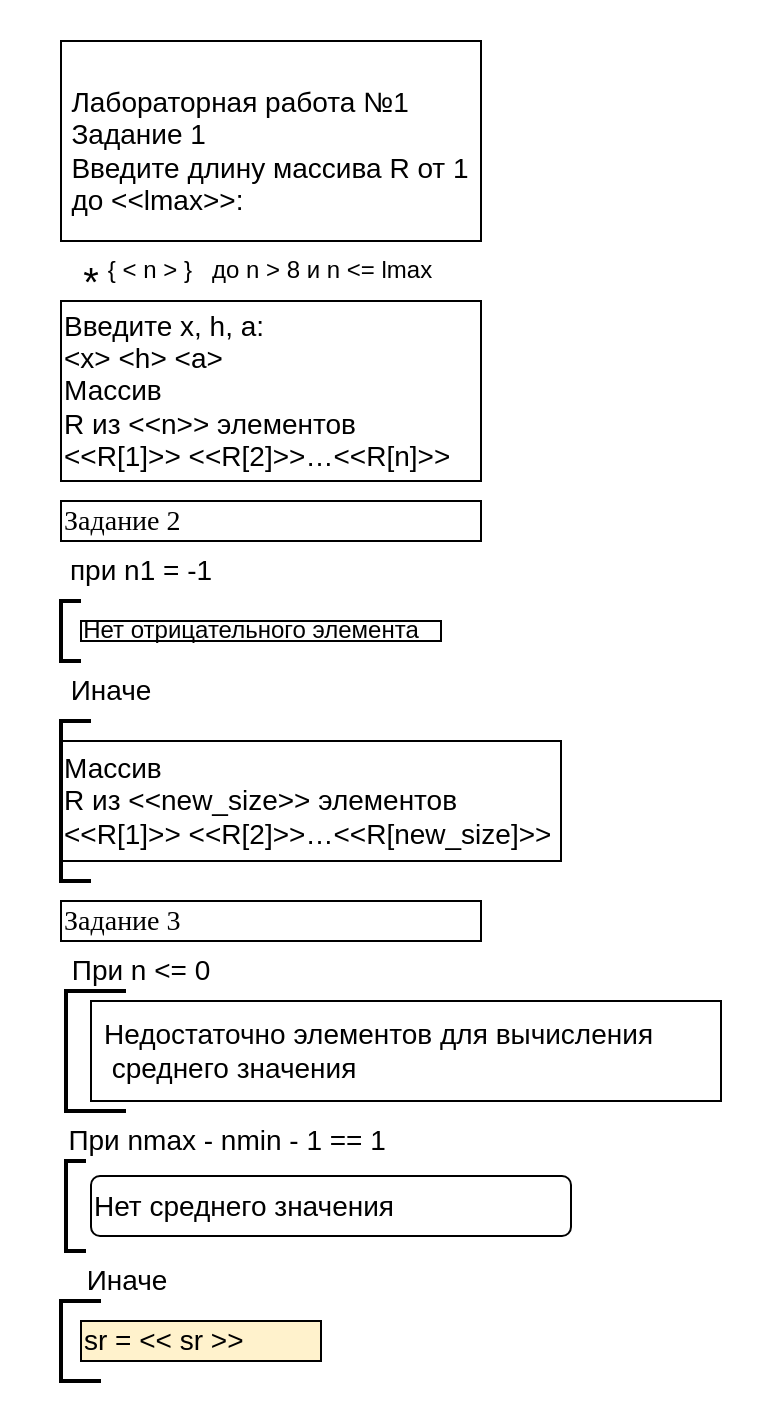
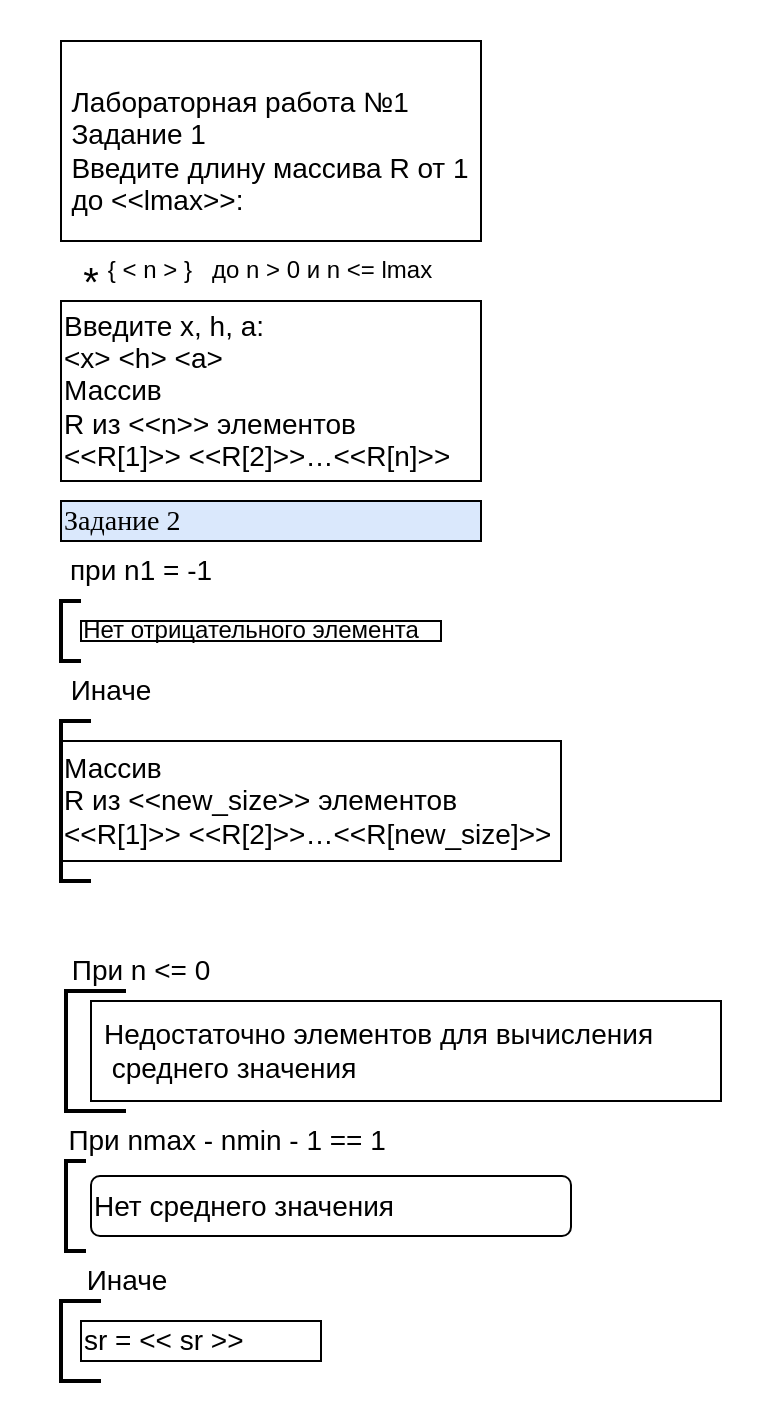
node "{ < n > } до n > 8 и n <= lmax": label "{ < n > } до n > 8 и n <= lmax" -> "{ < n > } до n > 0 и n <= lmax"
node "Задание 2": fillcolor #ffffff -> #dae8fc
node "Задание 3": removed
node "sr = << sr >>": fillcolor #fff2cc -> #ffffff
